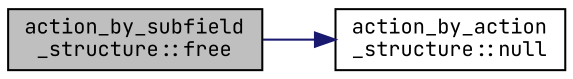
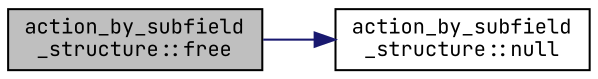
node "action_by_action _structure::null": label "action_by_action _structure::null" -> "action_by_subfield _structure::null"
